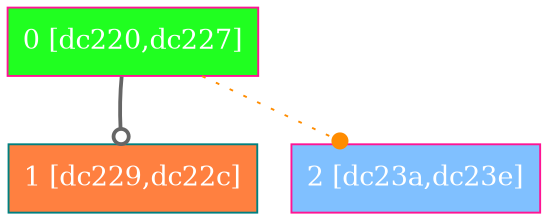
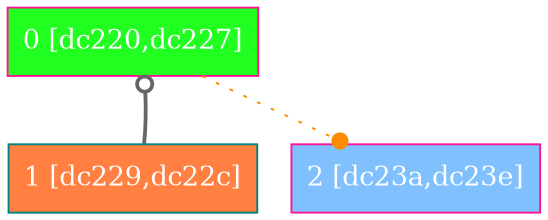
edge "0 [dc220,dc227]" -> "1 [dc229,dc22c]": reversed
